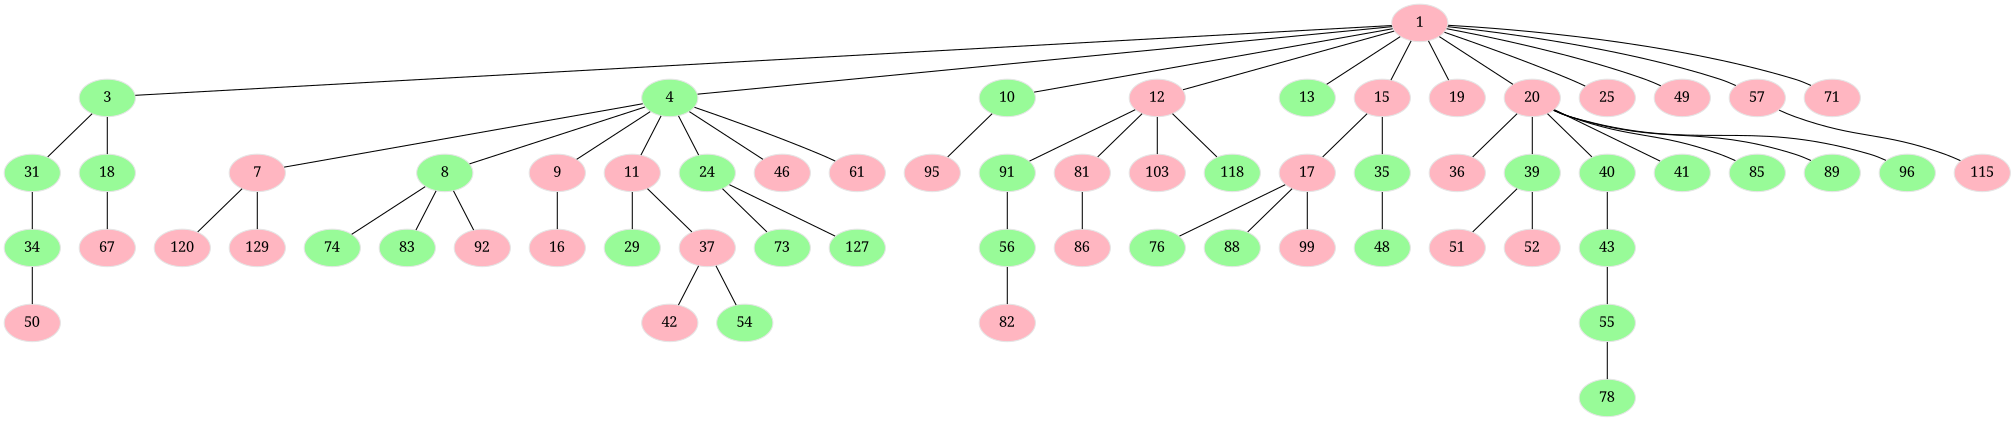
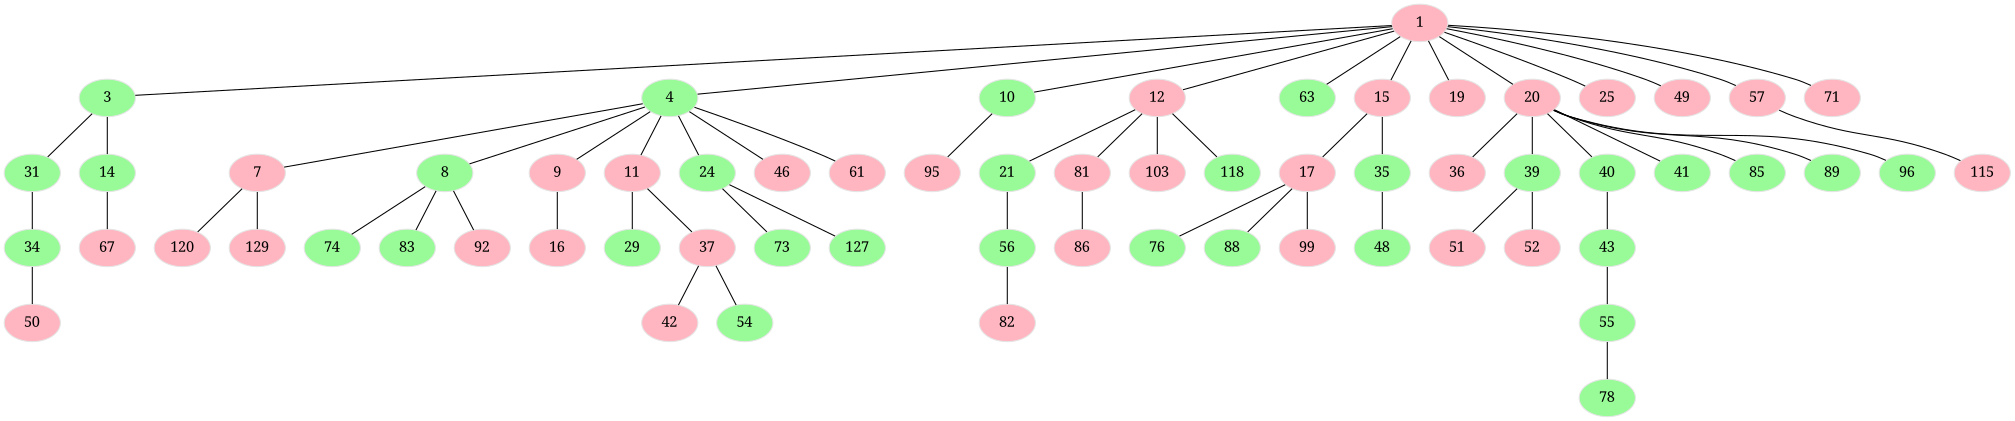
node "13": label "13" -> "63"
node "18": label "18" -> "14"
node "91": label "91" -> "21"
